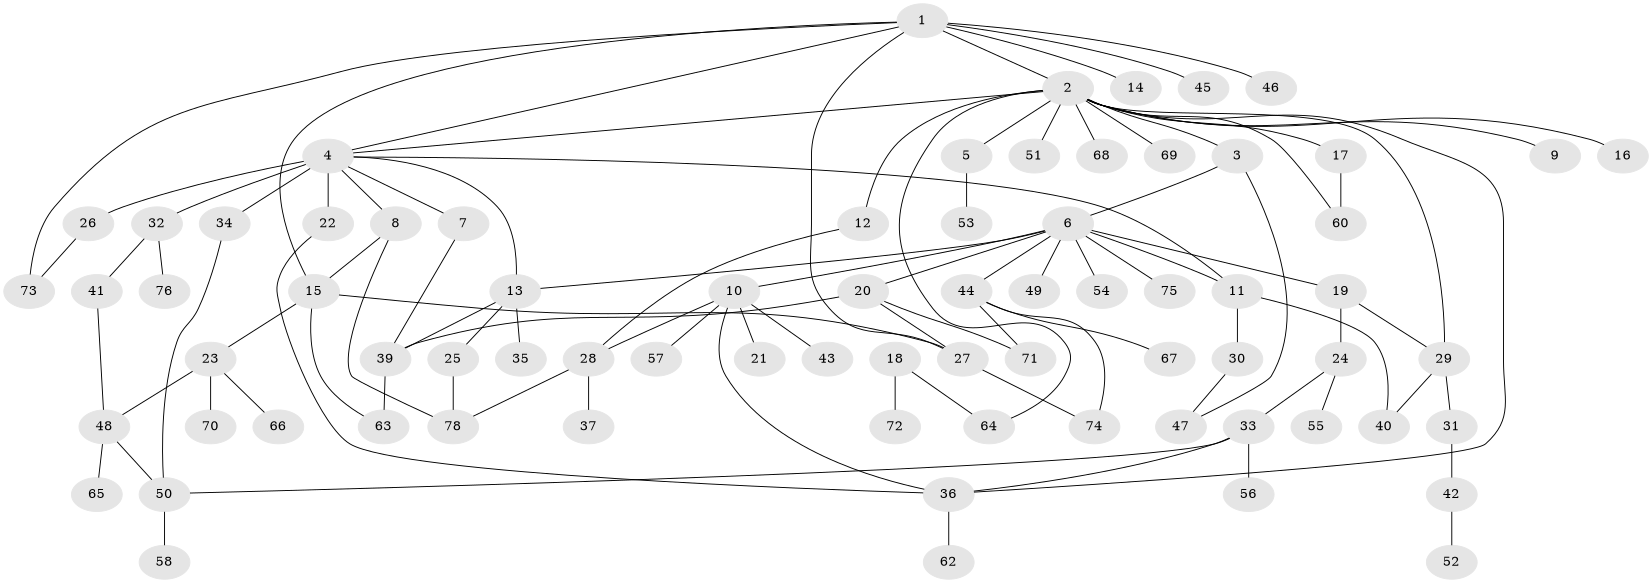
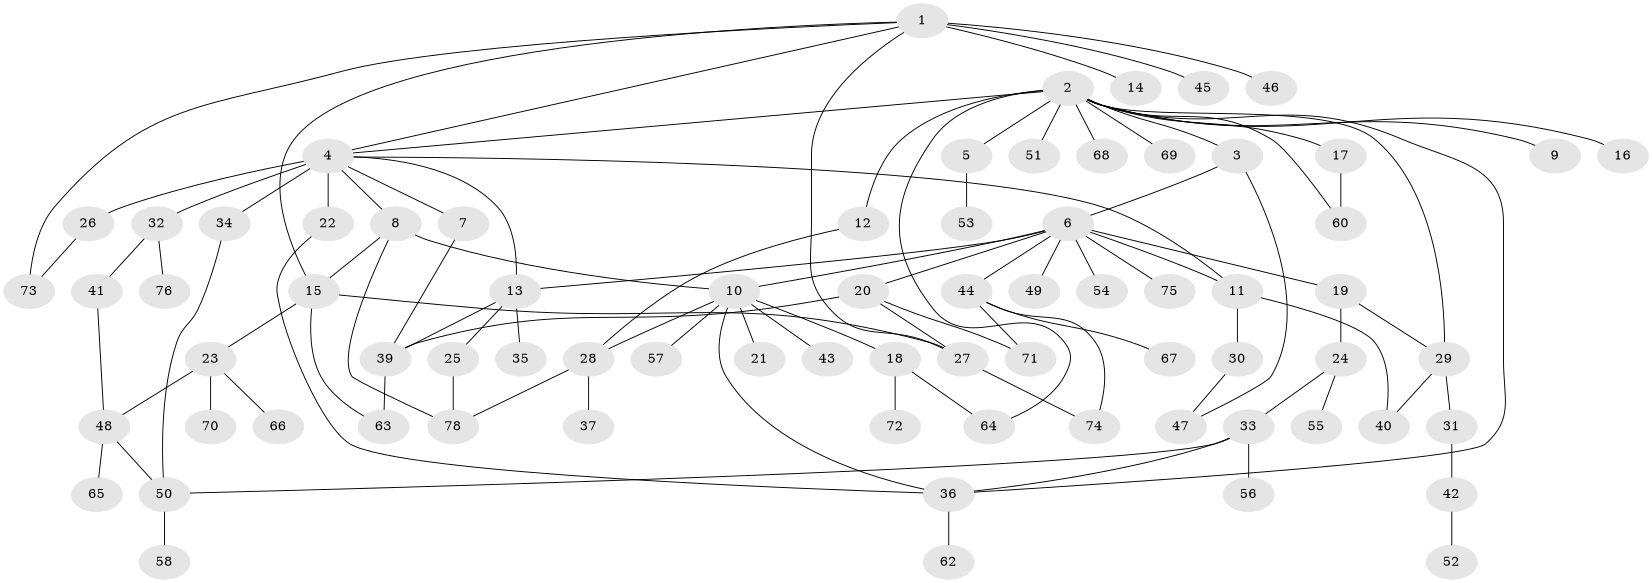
edge "1" -- "2": removed
edge "8" -- "10": added
edge "10" -- "18": added
